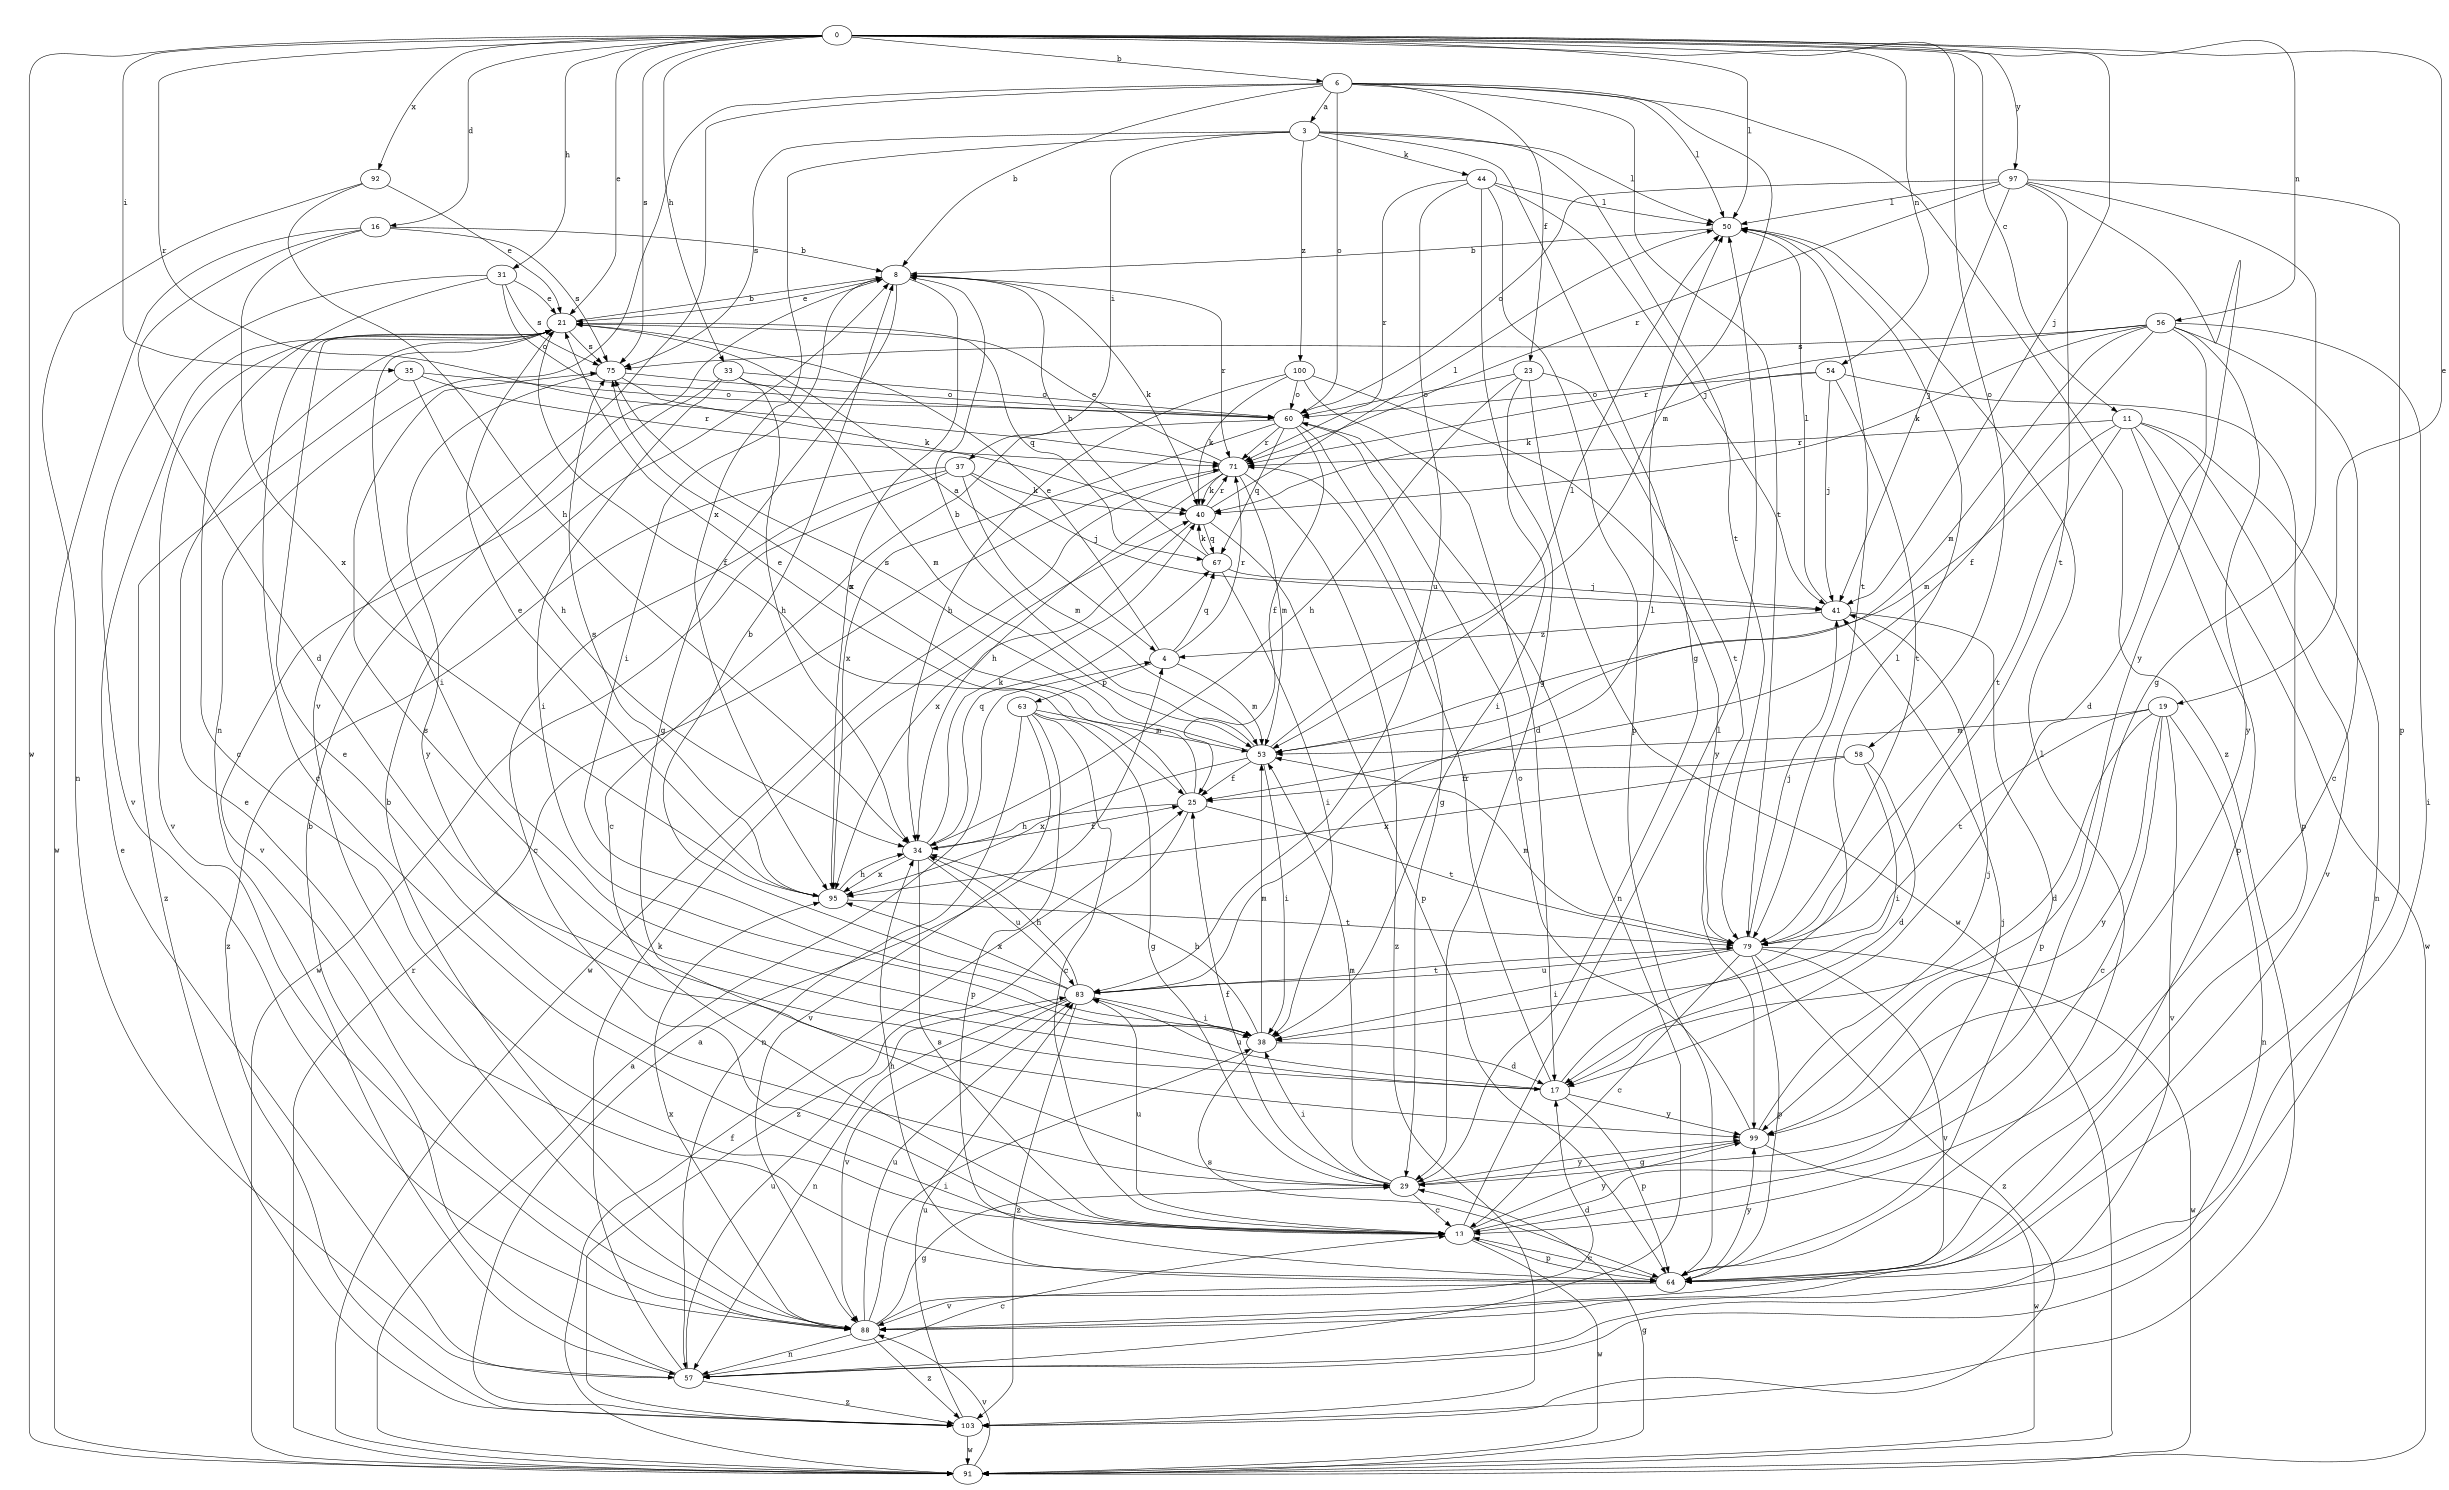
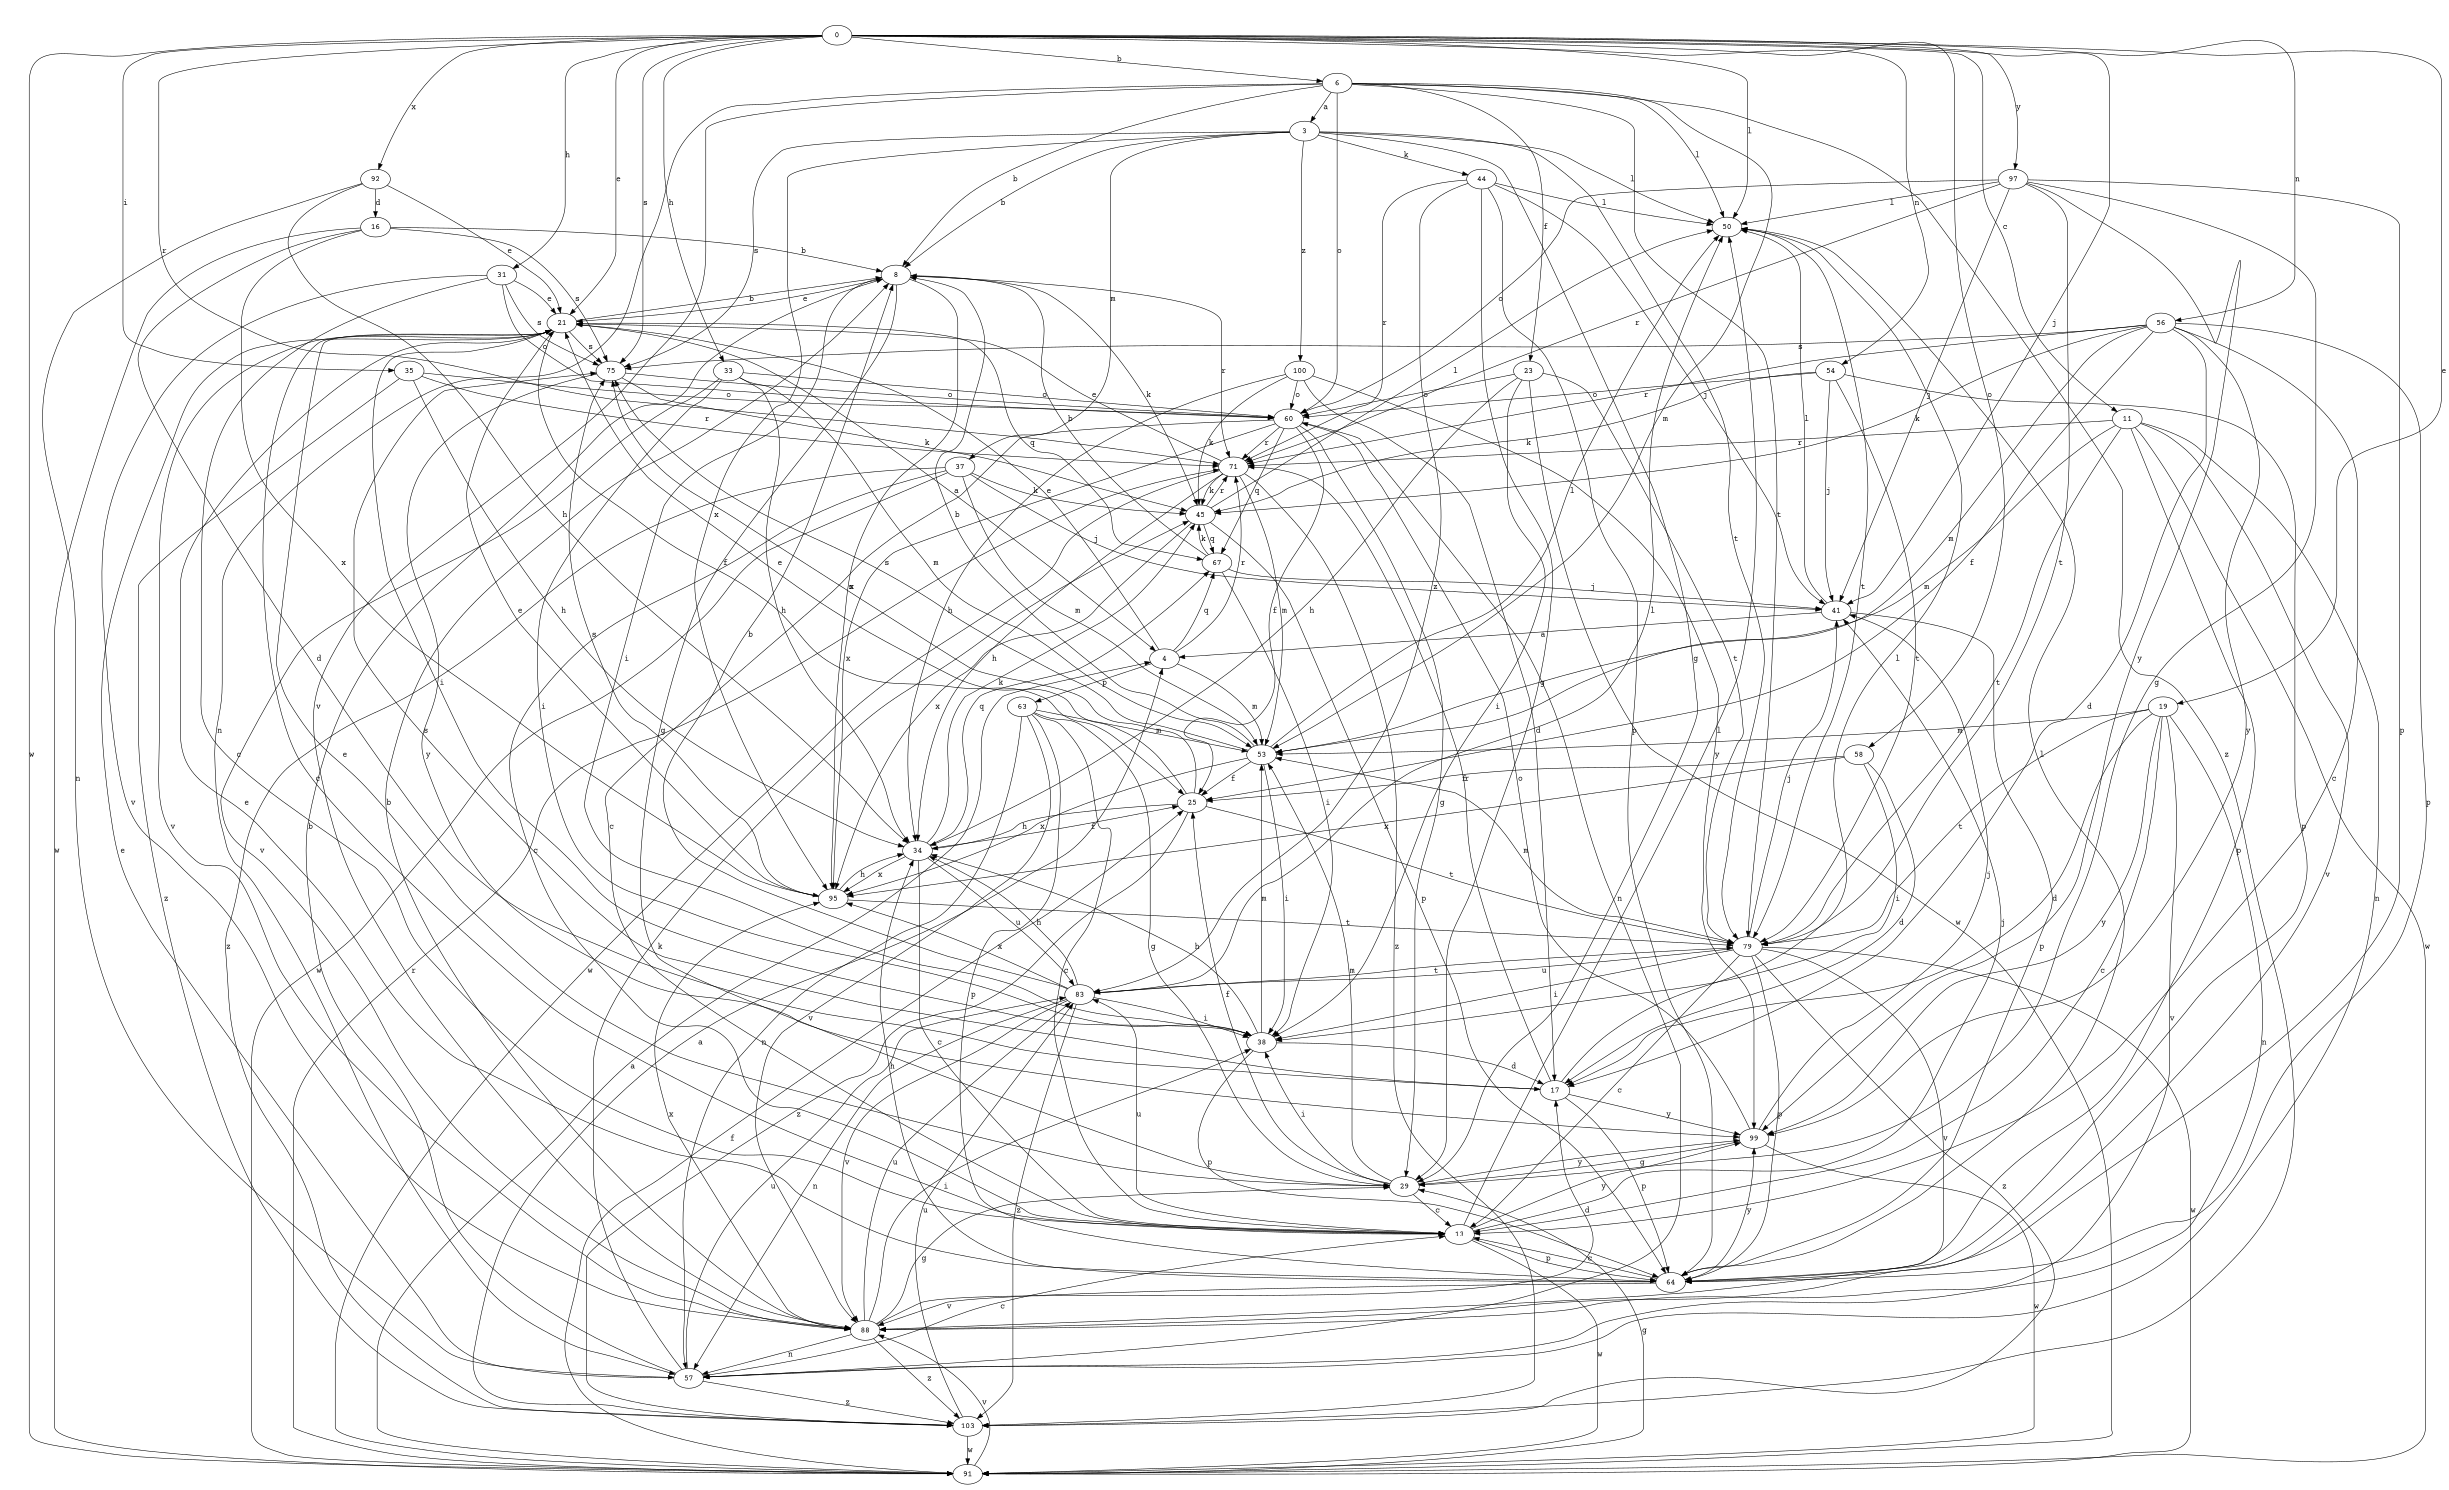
edge "0" -> "16": now "92" -> "16"
edge "50" -> "8": now "3" -> "8"
edge "3" -> "37": label "i" -> "m"
node "40": label "40" -> "45"
edge "44" -> "83": label "u" -> "z"
edge "41" -> "4": label "z" -> "a"
edge "56" -> "64": label "i" -> "p"
edge "34" -> "13": label "s" -> "c"
edge "17" -> "83": removed, label "u"
edge "38" -> "64": label "s" -> "p"
